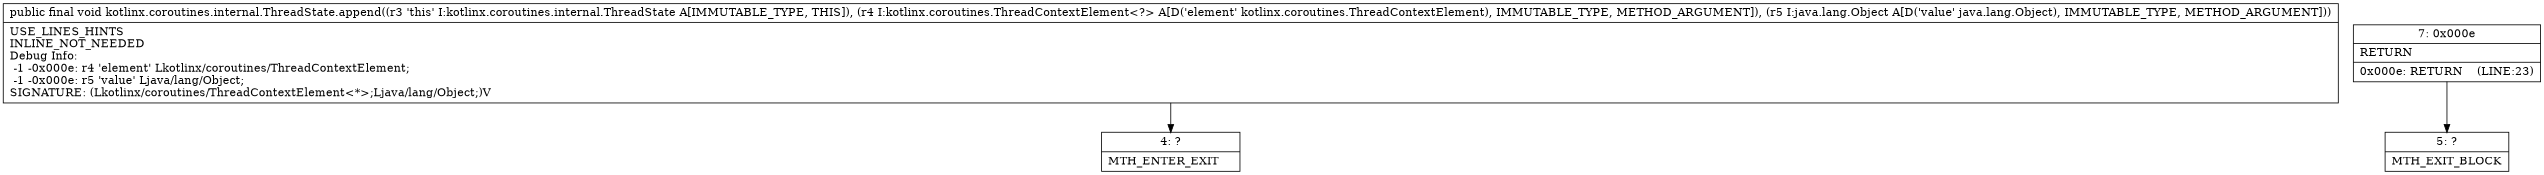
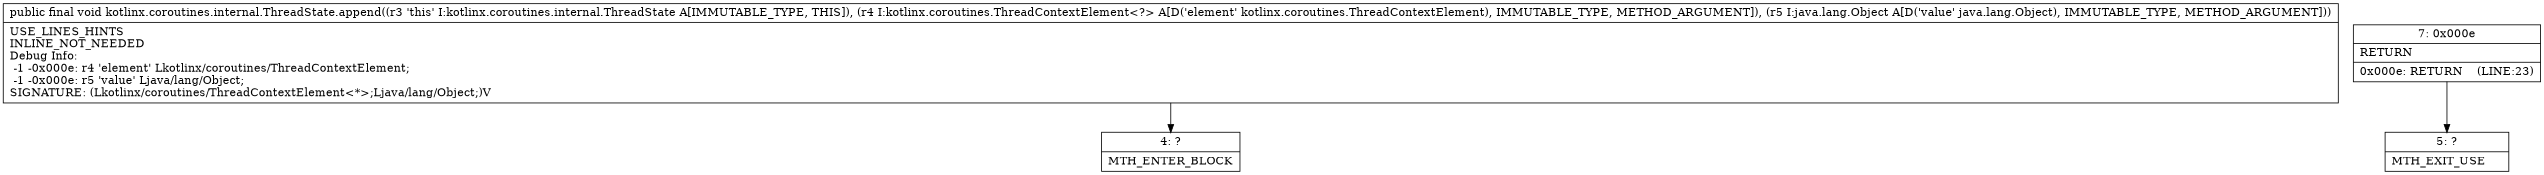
node "4: ?": text "MTH_ENTER_EXIT" -> "MTH_ENTER_BLOCK"
node "5: ?": text "MTH_EXIT_BLOCK" -> "MTH_EXIT_USE"
